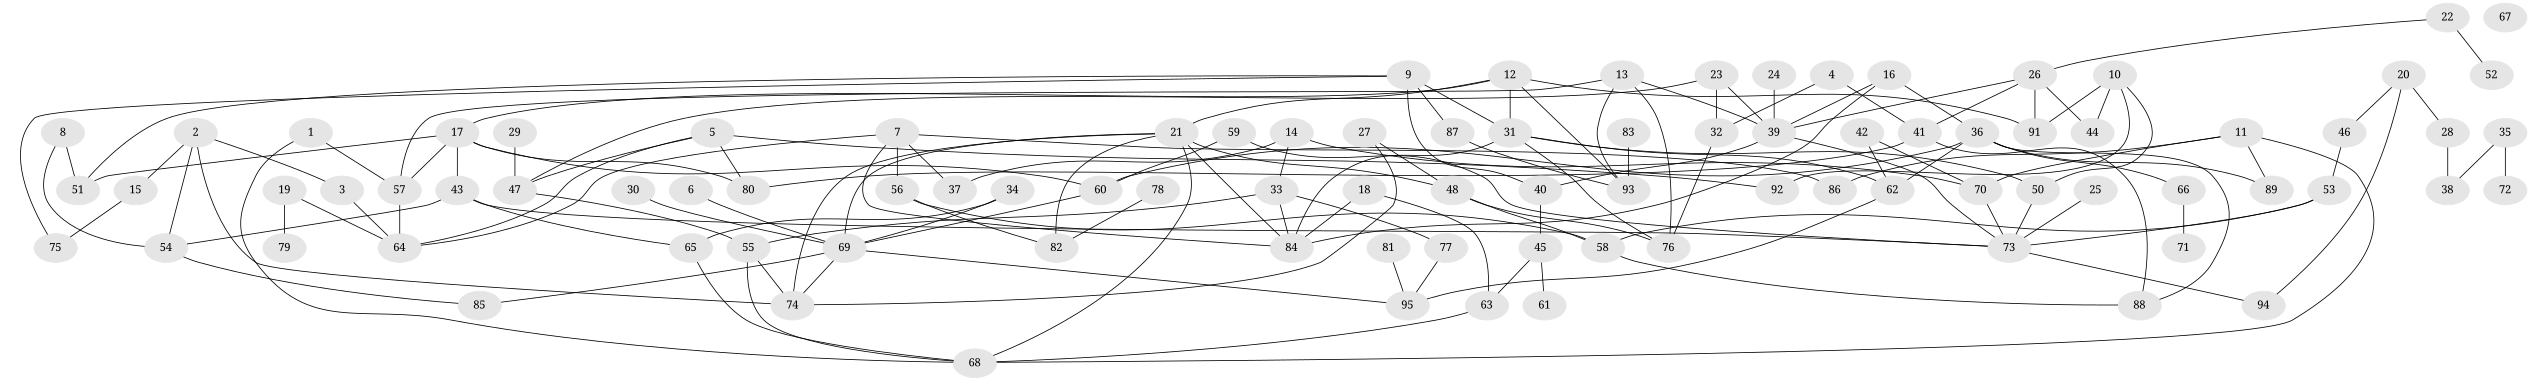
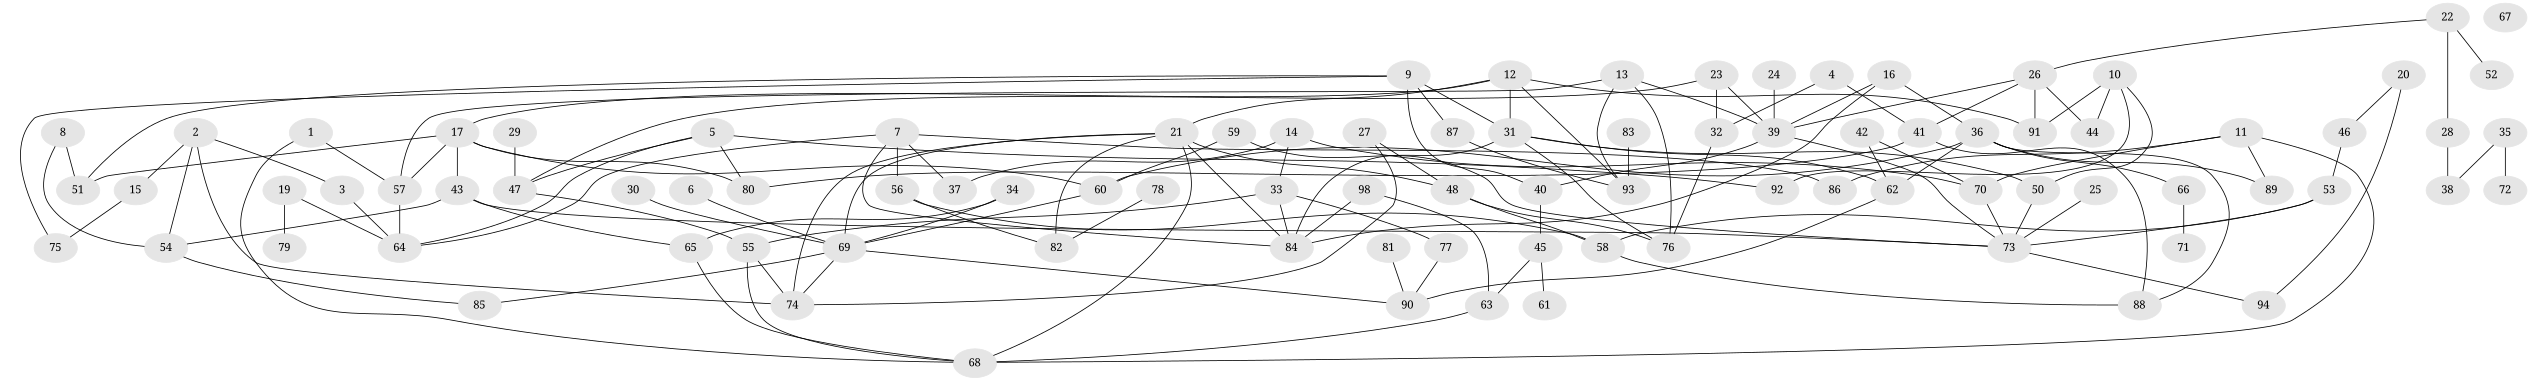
edge "20" -- "28": now "22" -- "28"
node "18": label "18" -> "98"
node "95": label "95" -> "90"
